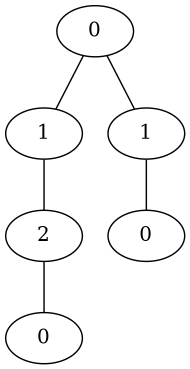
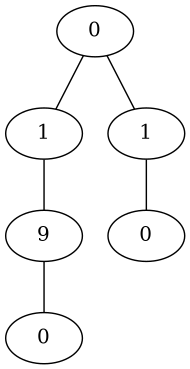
node "2": label "2" -> "9"
